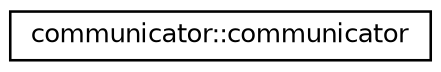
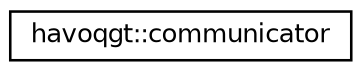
node "communicator::communicator": label "communicator::communicator" -> "havoqgt::communicator"
